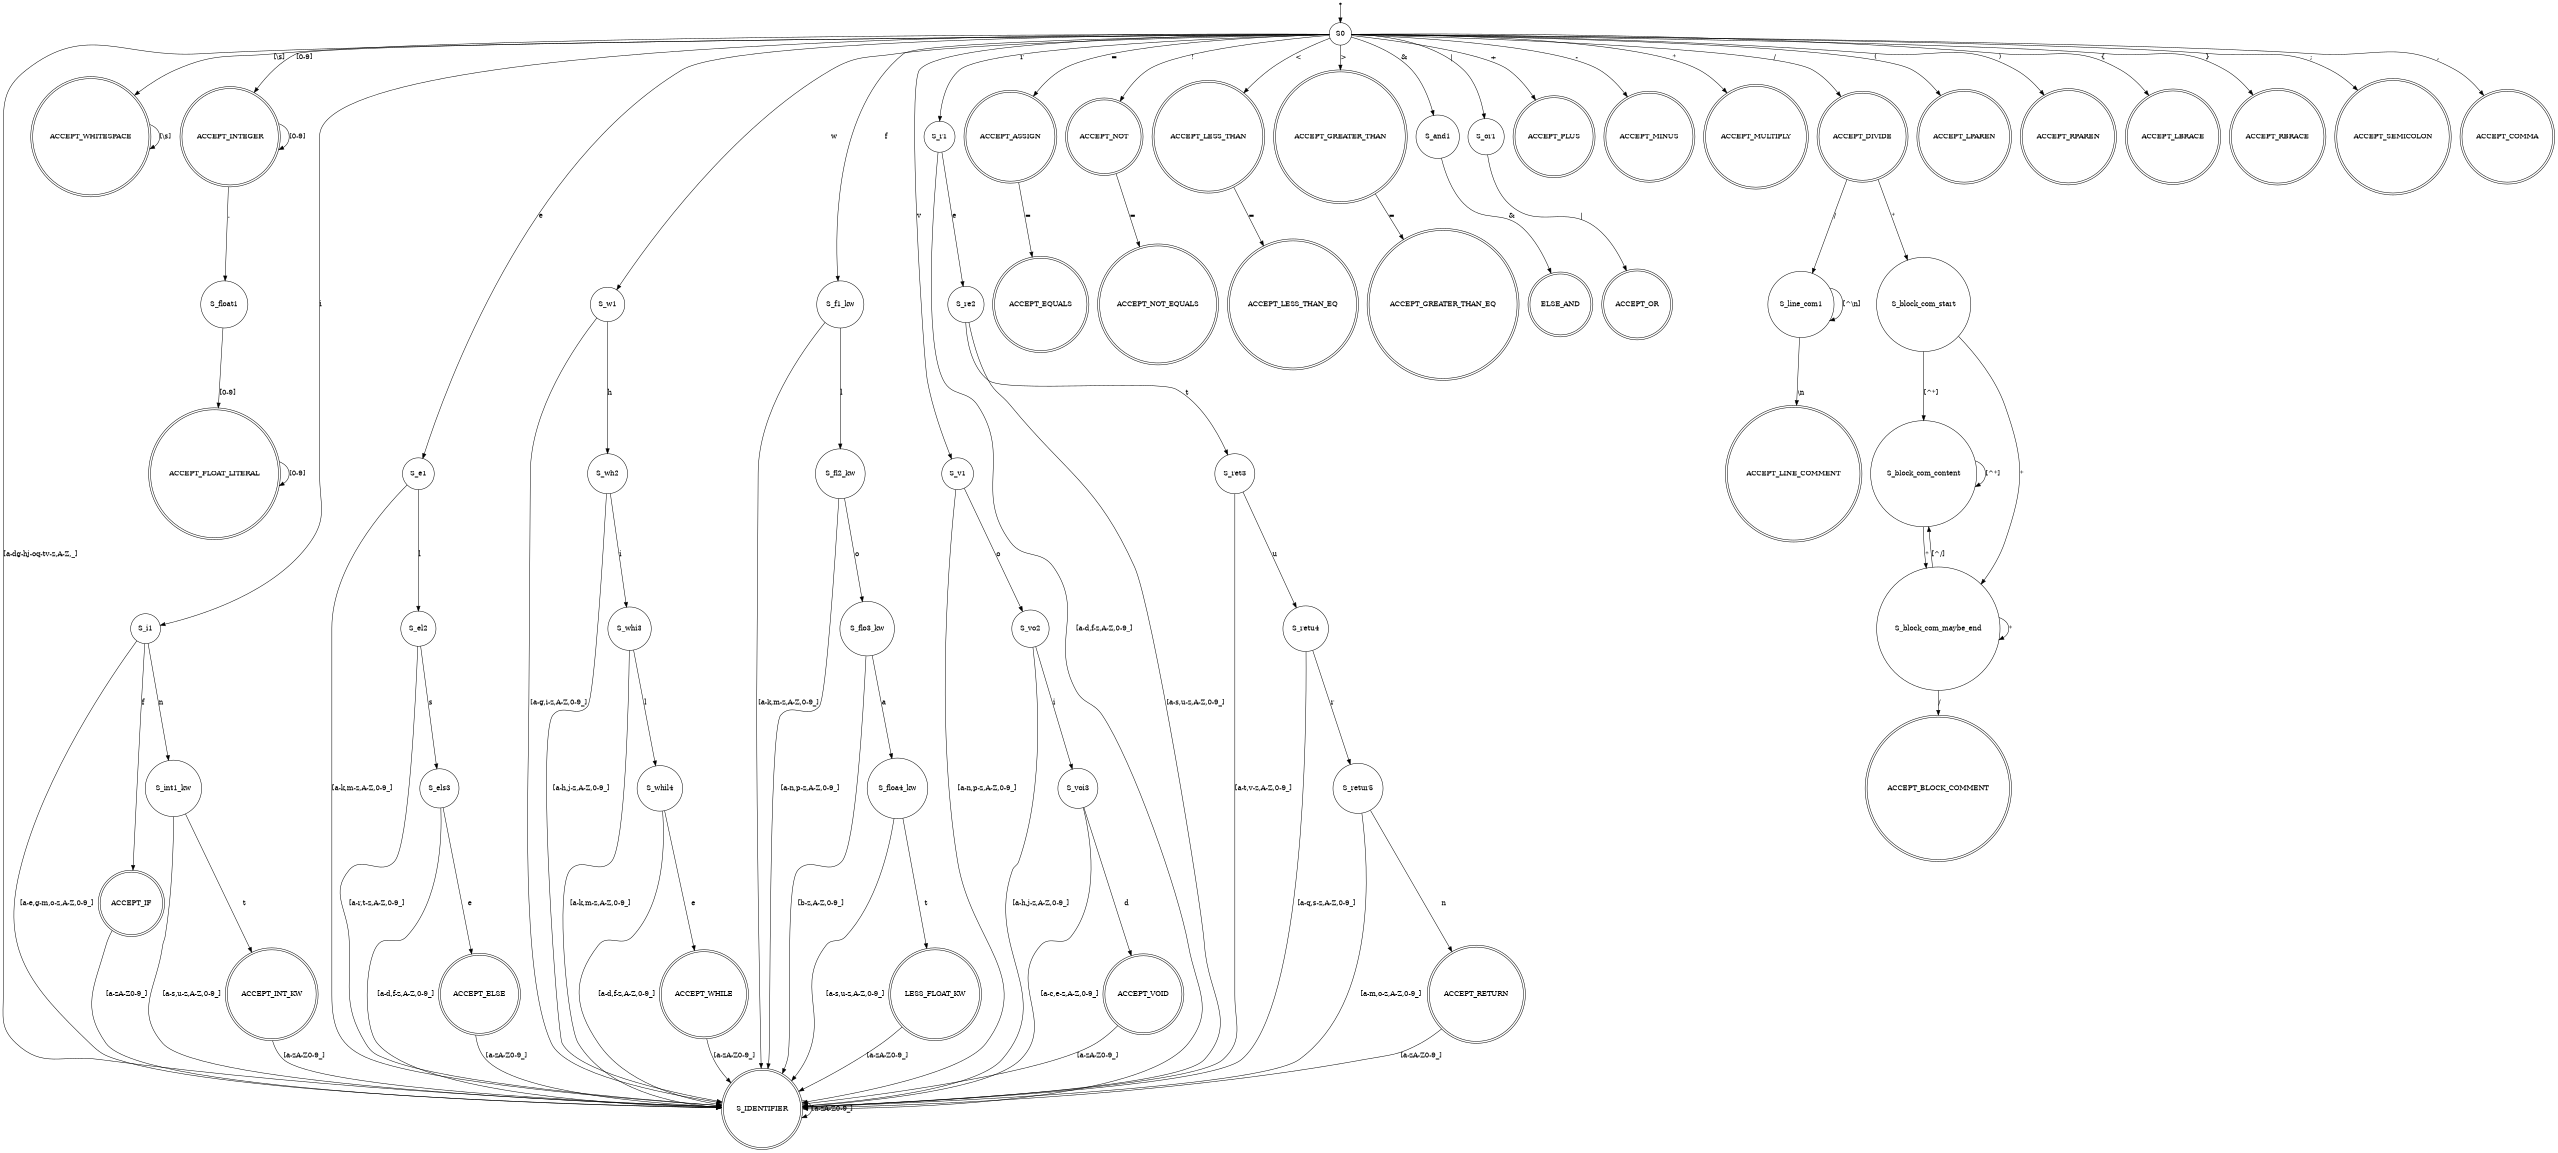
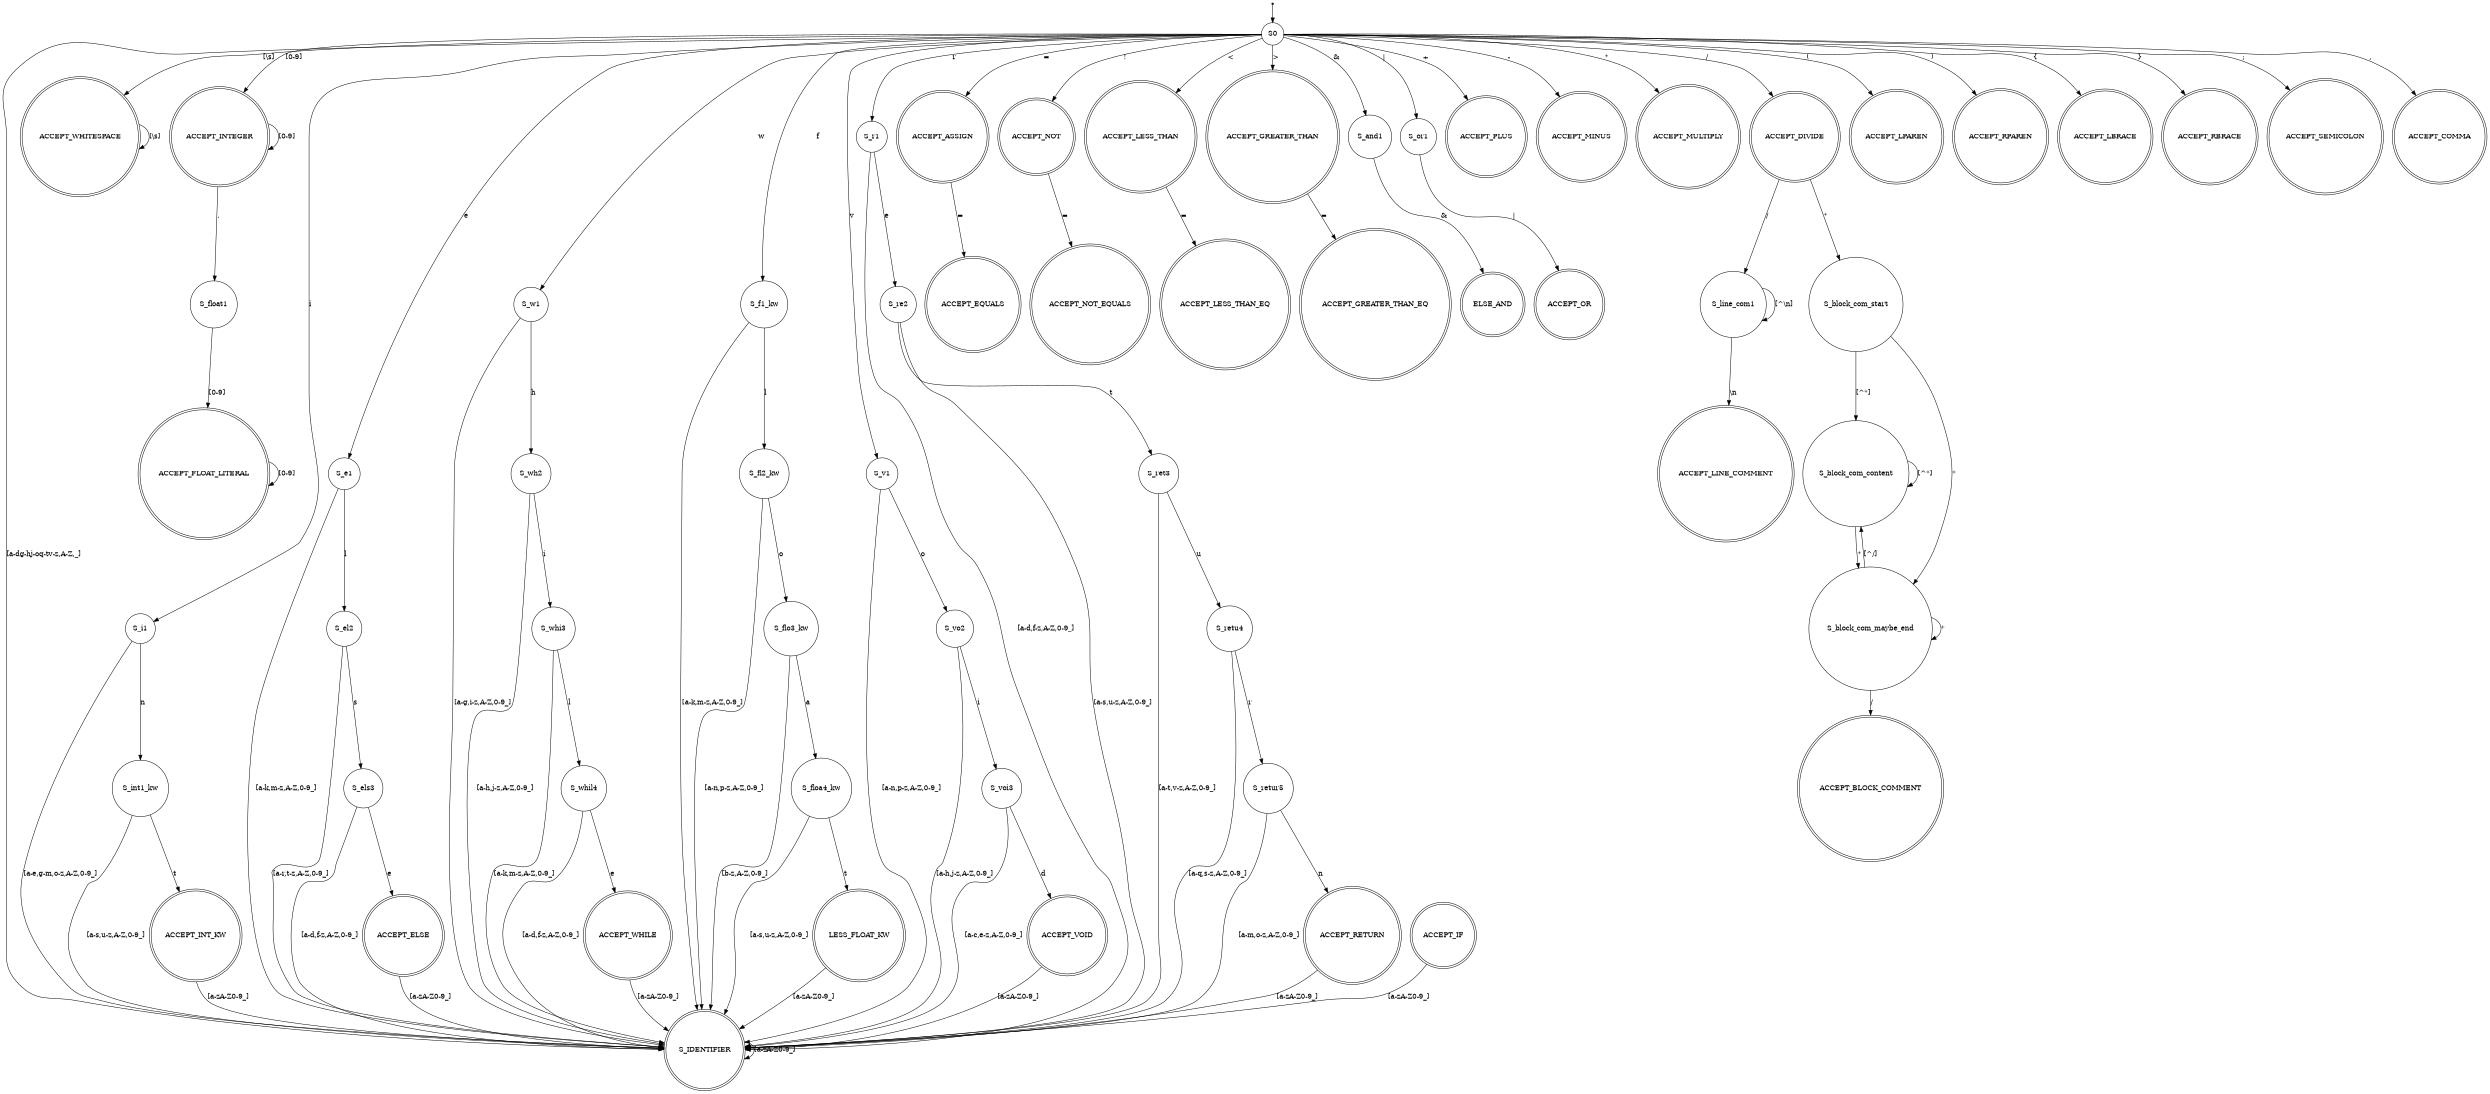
edge "S_i1" -> "ACCEPT_IF": removed, label "f"
